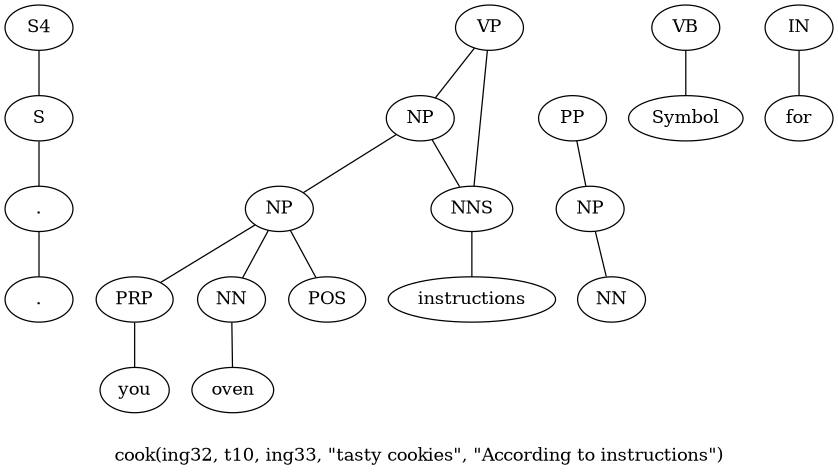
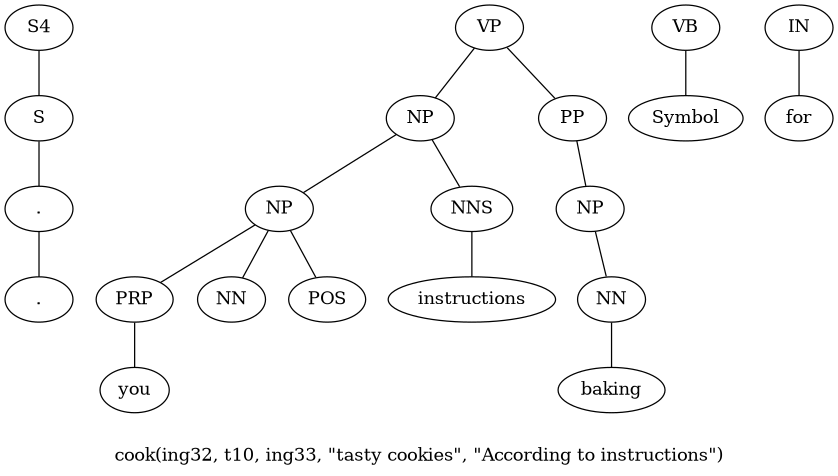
edge "VP" -- "NNS": now "VP" -- "PP"
node "oven": removed
node "baking": added
